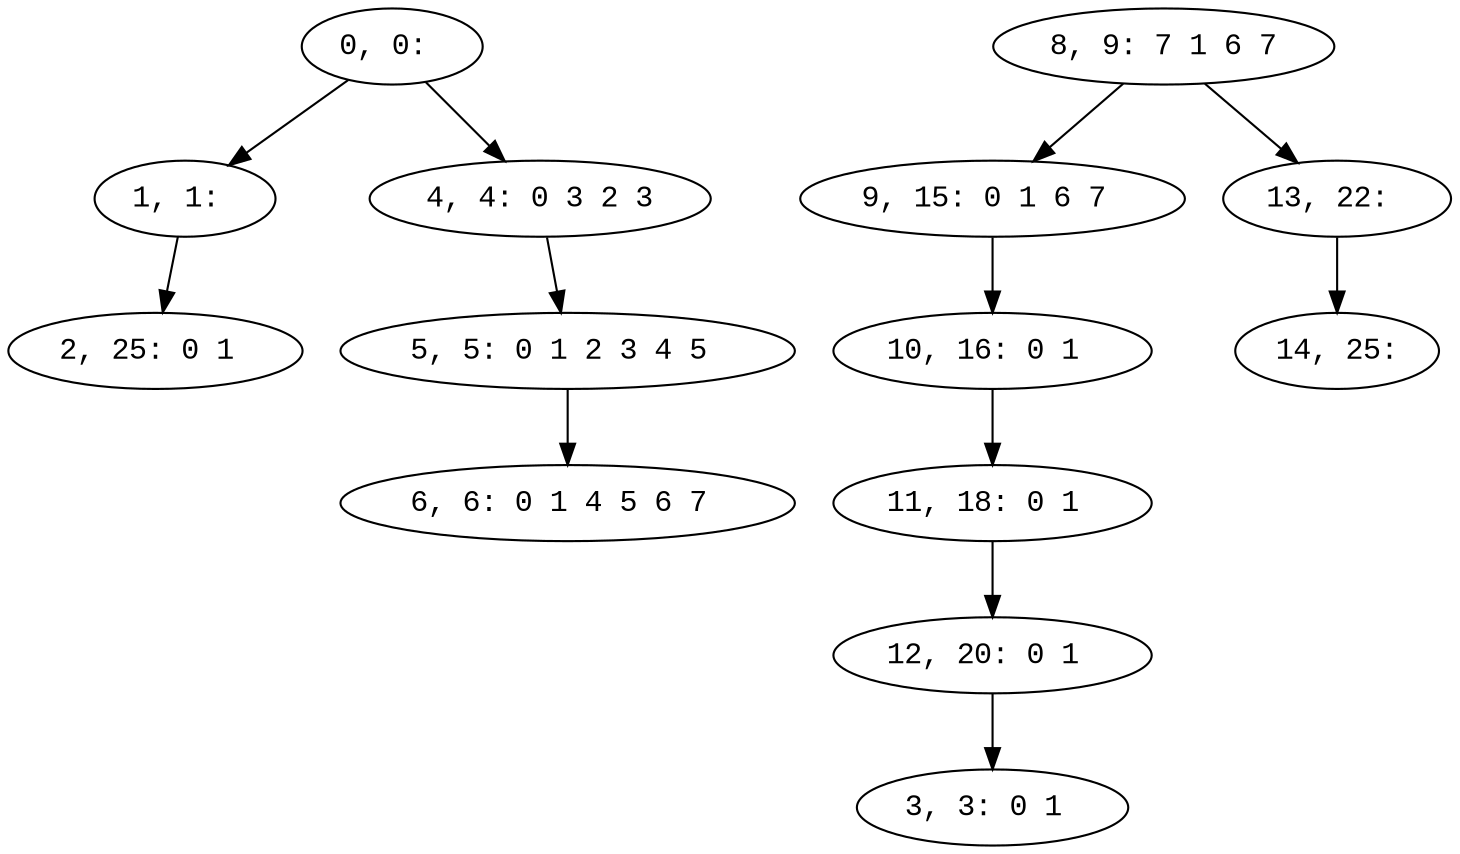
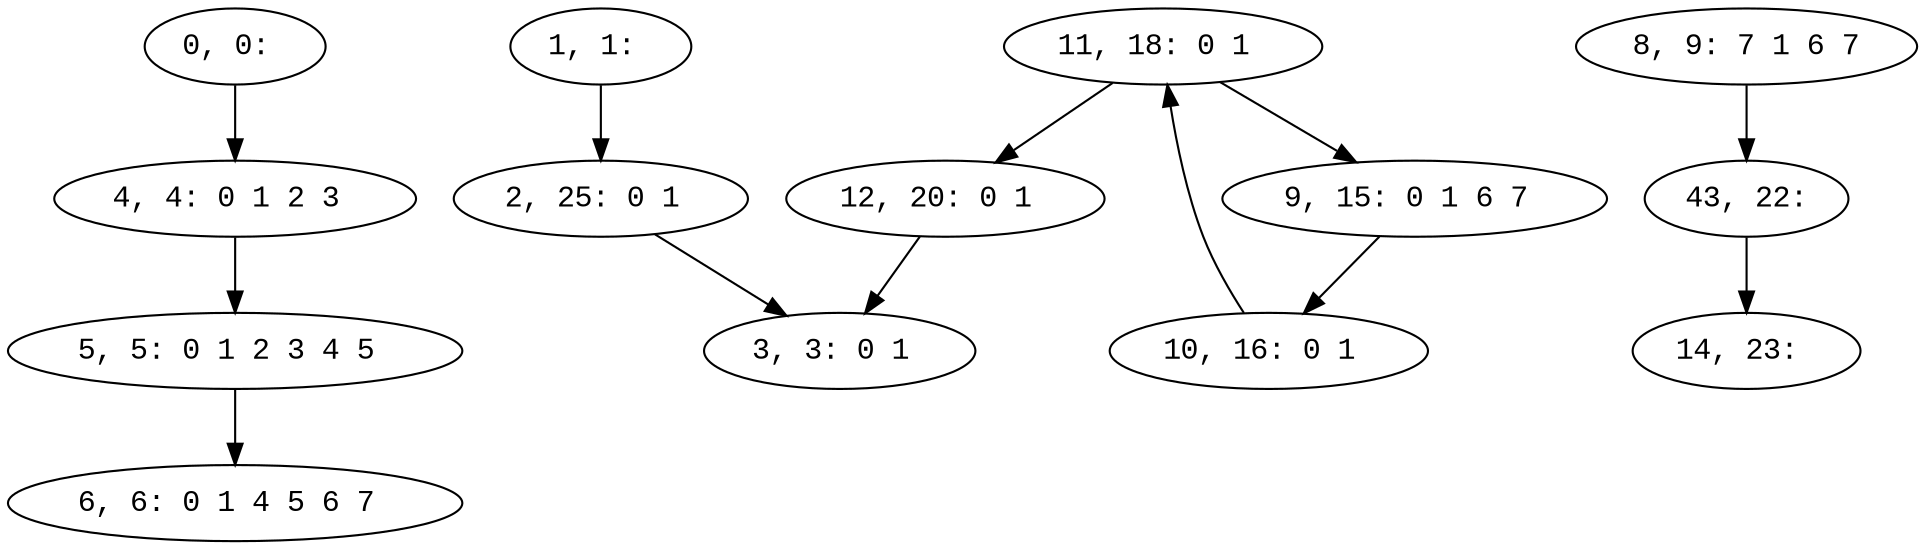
edge "0, 0:" -> "1, 1:": removed
edge "8, 9: 7 1 6 7" -> "9, 15: 0 1 6 7": now "11, 18: 0 1" -> "9, 15: 0 1 6 7"
node "4, 4: 0 3 2 3": label "4, 4: 0 3 2 3" -> "4, 4: 0 1 2 3"
node "13, 22:": label "13, 22:" -> "43, 22:"
edge "2, 25: 0 1" -> "3, 3: 0 1": added
node "14, 25:": label "14, 25:" -> "14, 23:"
